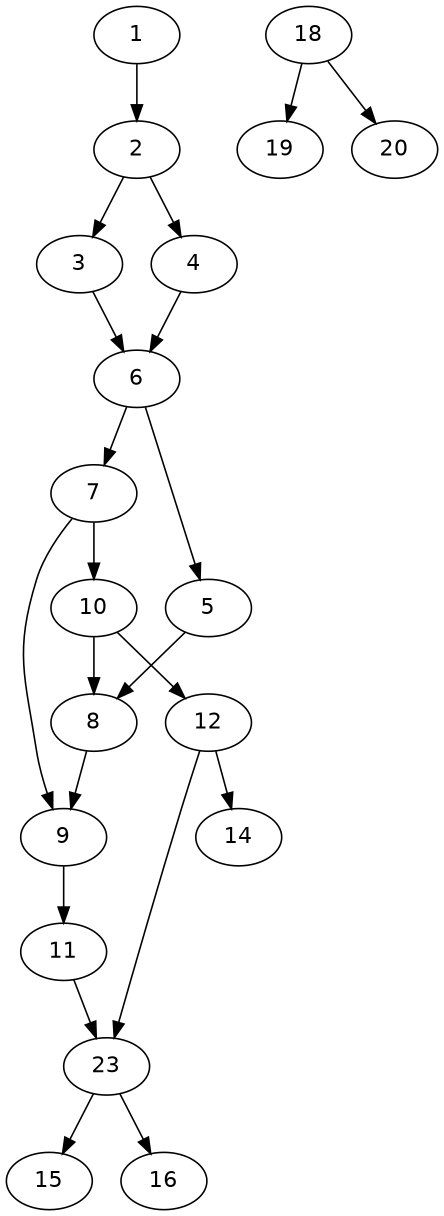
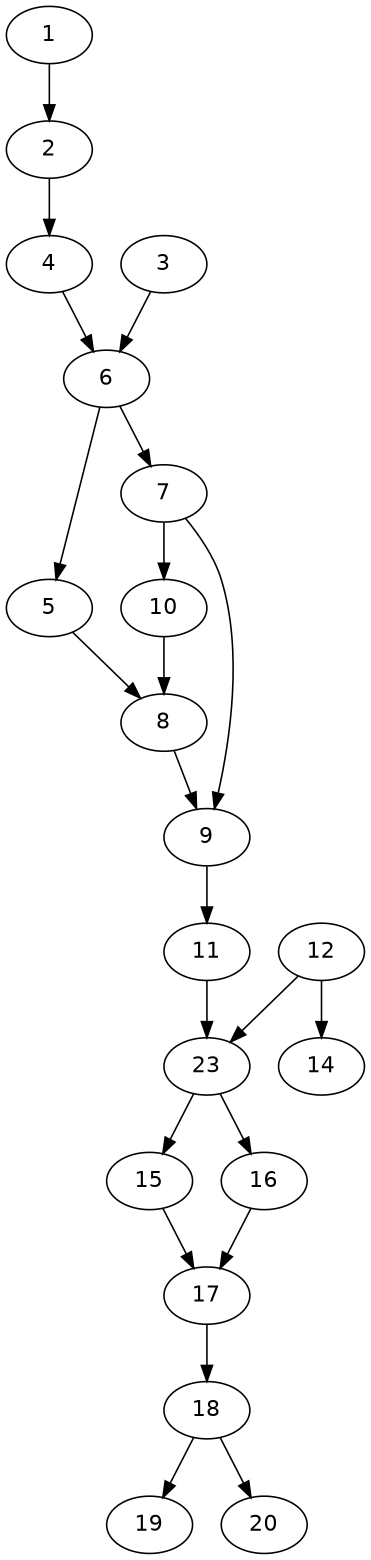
edge "2" -> "3": removed
edge "10" -> "12": removed
node "17": added
